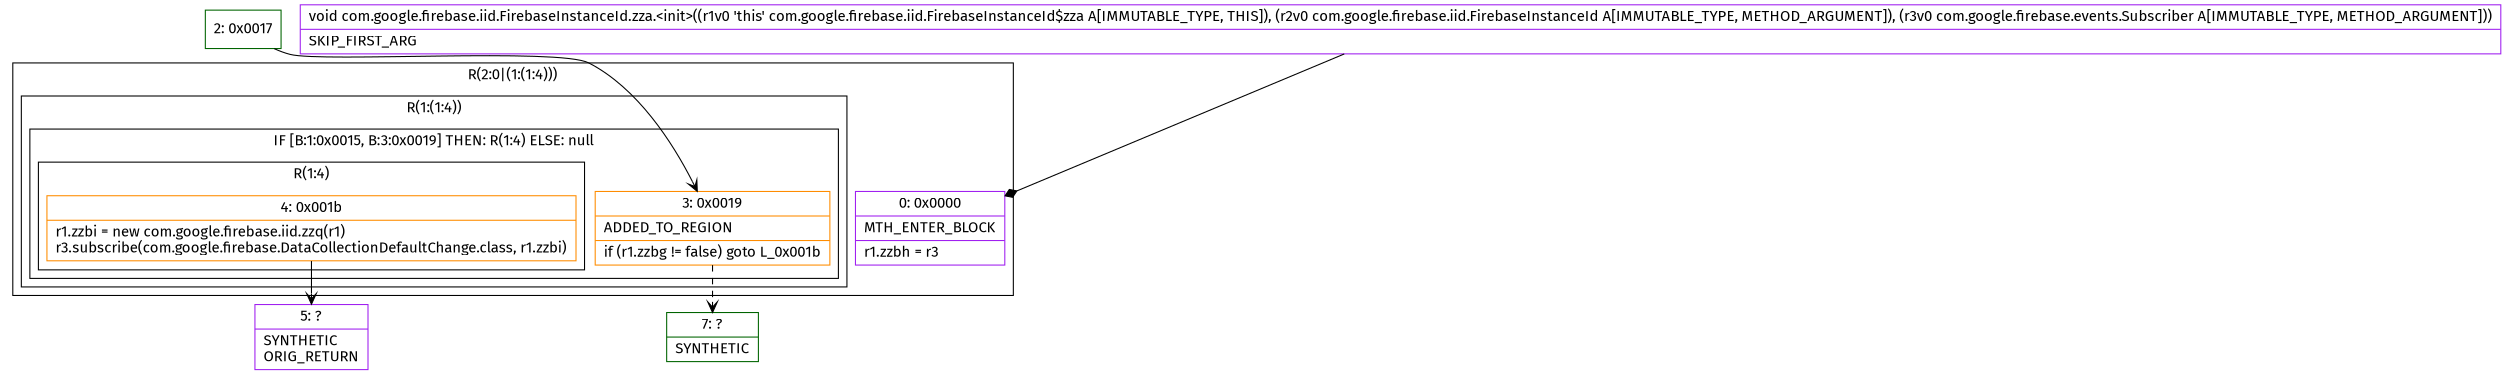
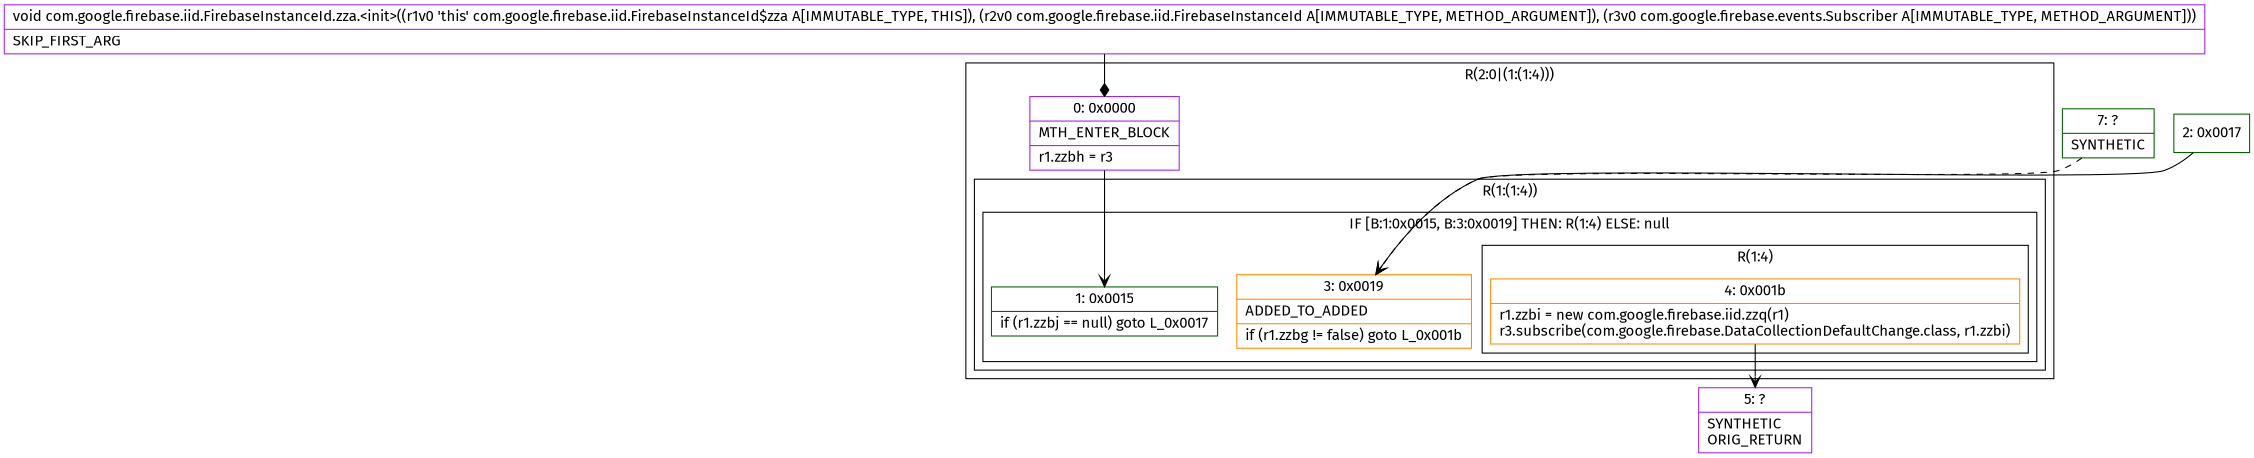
node "3: 0x0019": text "ADDED_TO_REGION" -> "ADDED_TO_ADDED"
edge "3: 0x0019" -> "7: ?": reversed
node "1: 0x0015": added
